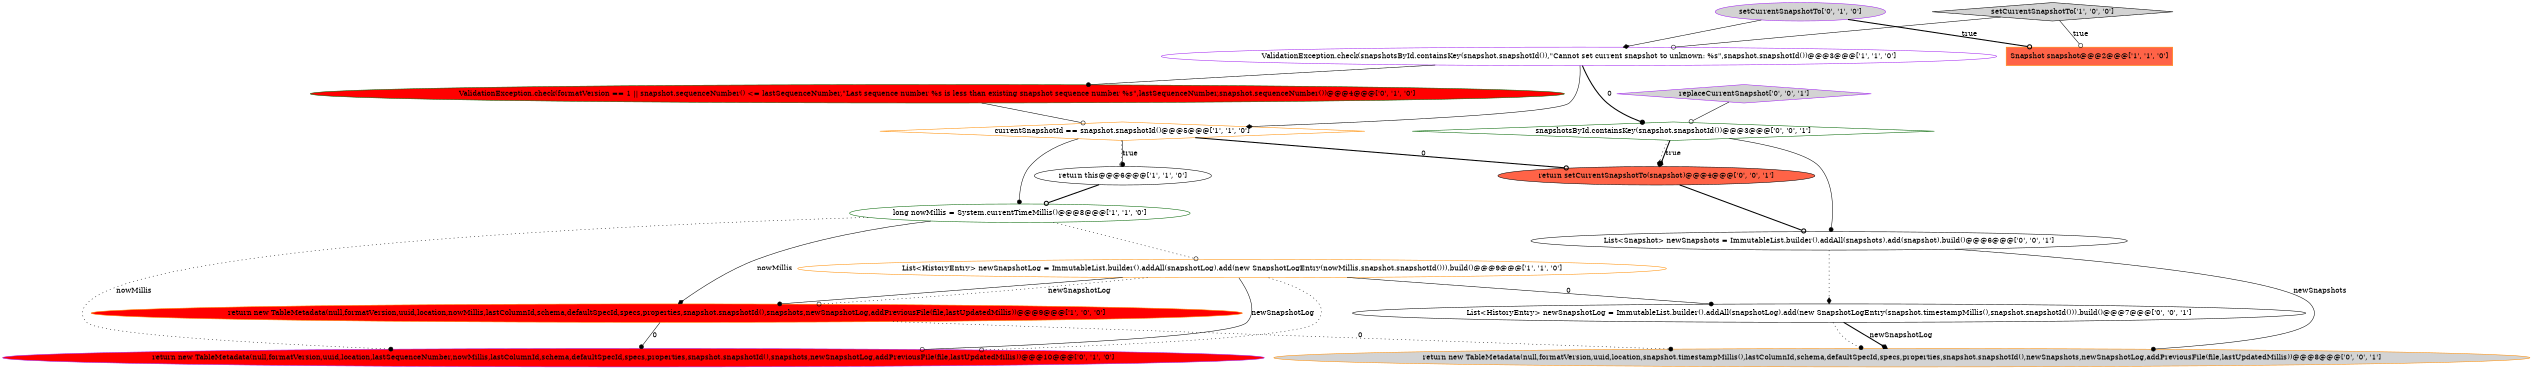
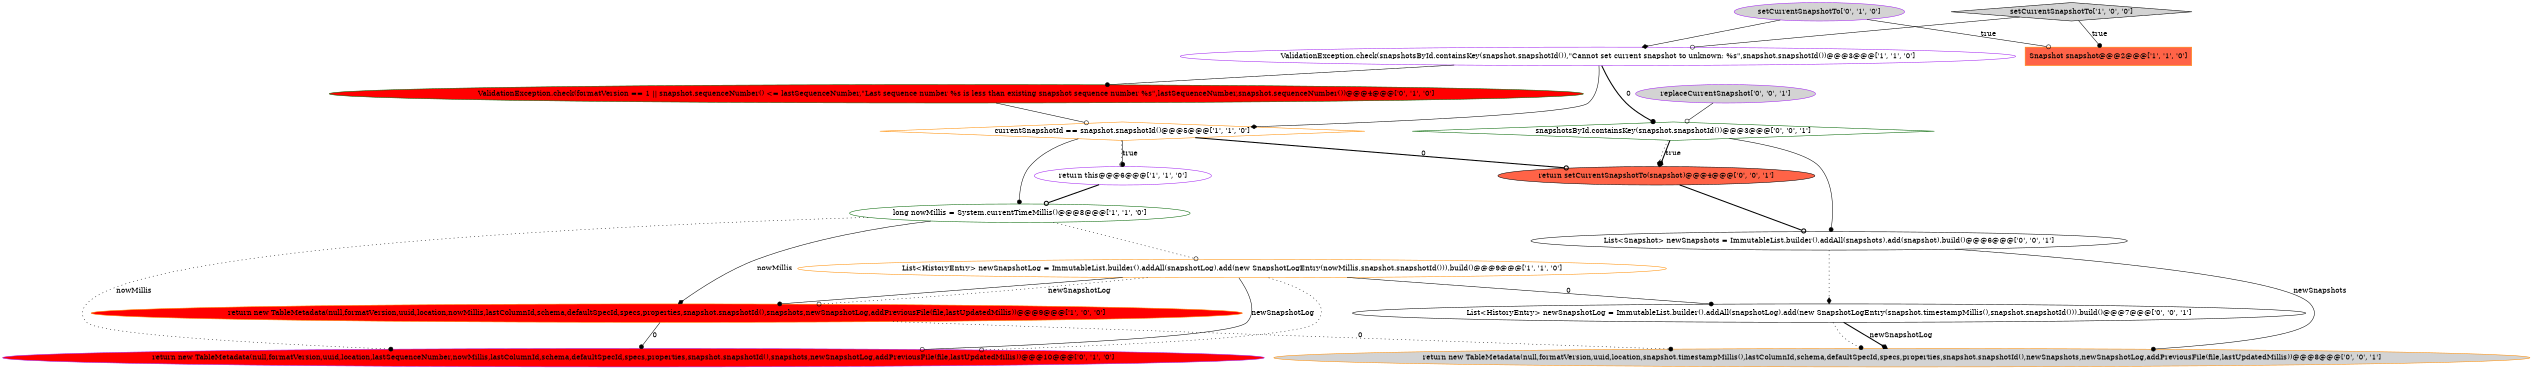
edge "setCurrentSnapshotTo['1', '0', '0']" -> "Snapshot snapshot@@@2@@@['1', '1', '0']": arrowhead odot -> dot
edge "setCurrentSnapshotTo['0', '1', '0']" -> "Snapshot snapshot@@@2@@@['1', '1', '0']": style bold -> solid
node "replaceCurrentSnapshot['0', '0', '1']": shape diamond -> ellipse
node "return this@@@6@@@['1', '1', '0']": color black -> purple
